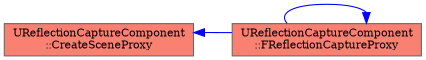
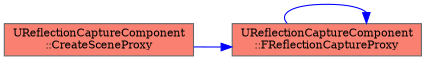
edge "UReflectionCaptureComponent ::FReflectionCaptureProxy" -> "UReflectionCaptureComponent ::CreateSceneProxy": reversed
